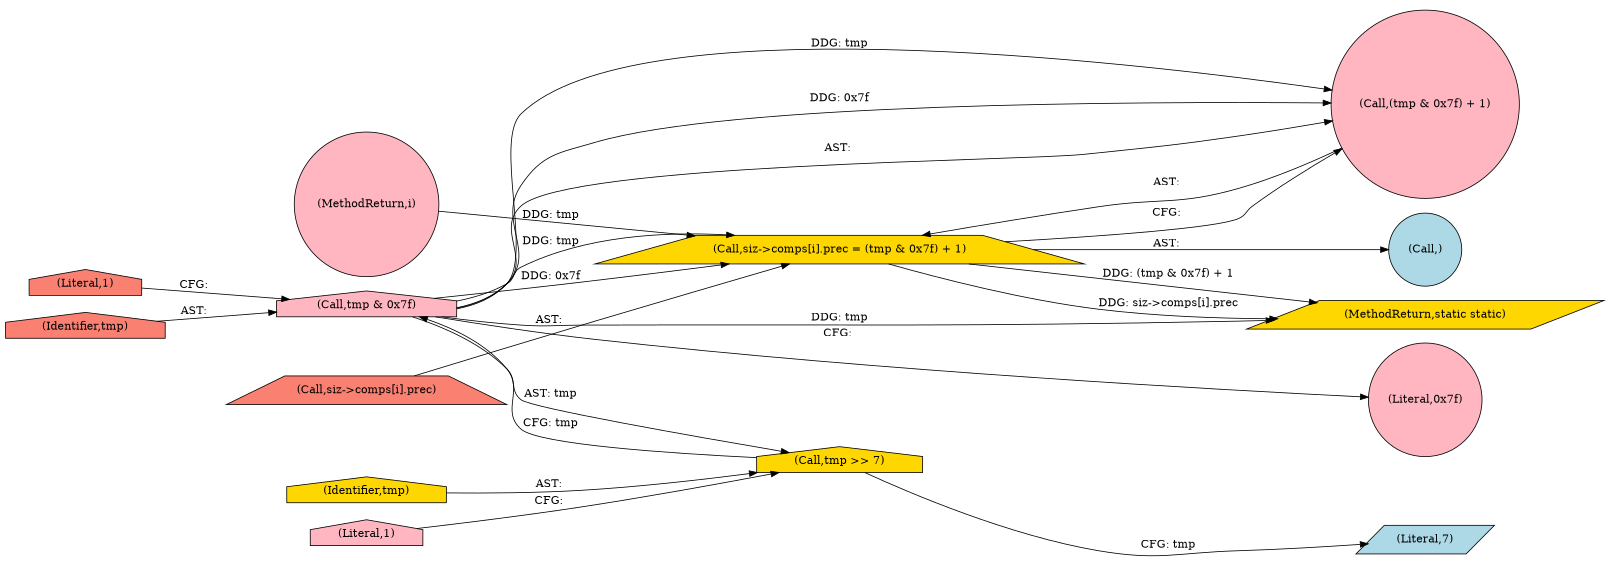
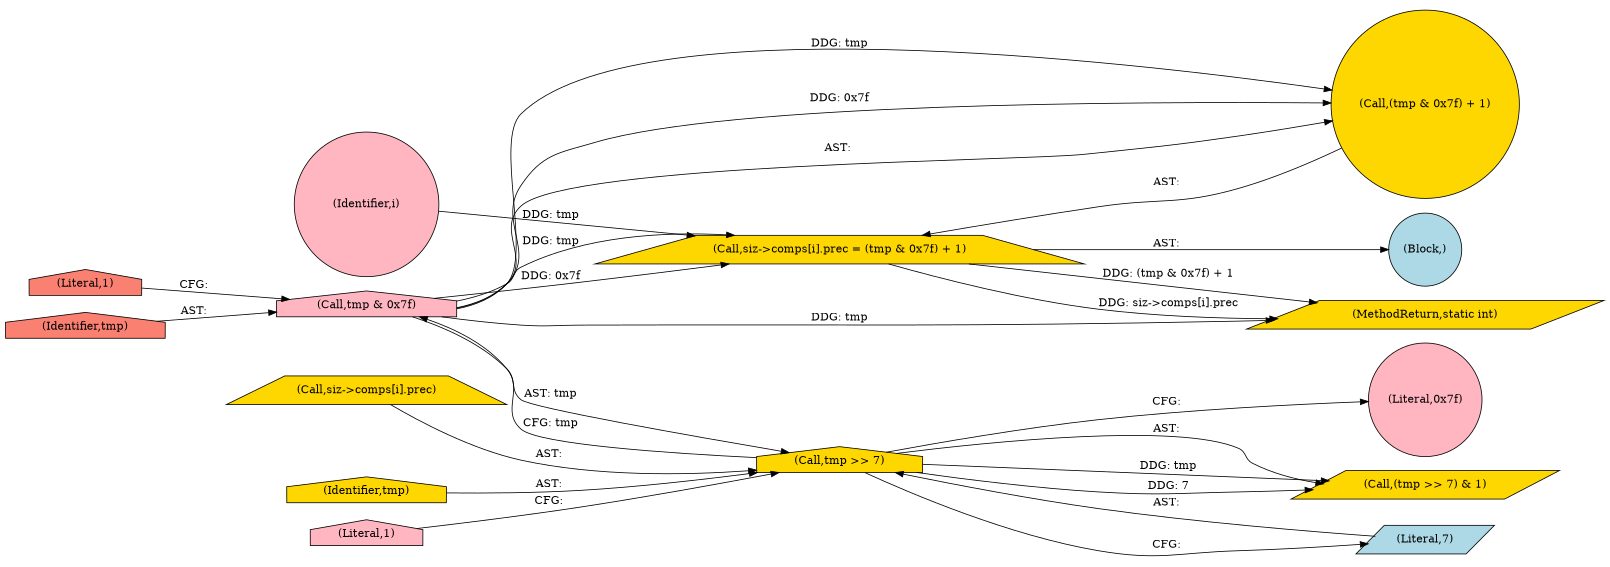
node "(Call,(tmp & 0x7f) + 1)": fillcolor lightpink -> gold
node "(MethodReturn,i)": label "(MethodReturn,i)" -> "(Identifier,i)"
edge "(Call,siz->comps[i].prec = (tmp & 0x7f) + 1)" -> "(Call,(tmp & 0x7f) + 1)": removed, label "CFG:"
node "(Call,)": label "(Call,)" -> "(Block,)"
node "(MethodReturn,static static)": label "(MethodReturn,static static)" -> "(MethodReturn,static int)"
edge "(Call,siz->comps[i].prec)" -> "(Call,siz->comps[i].prec = (tmp & 0x7f) + 1)": now "(Call,siz->comps[i].prec)" -> "(Call,tmp >> 7)"
edge "(Call,tmp & 0x7f)" -> "(Literal,0x7f)": now "(Call,tmp >> 7)" -> "(Literal,0x7f)"
node "(Call,siz->comps[i].prec)": fillcolor salmon -> gold
node "(Call,(tmp >> 7) & 1)": added
edge "(Literal,7)" -> "(Call,tmp >> 7)": added, label "AST:"
edge "(Call,tmp >> 7)" -> "(Literal,7)": label "CFG: tmp" -> "CFG: "
